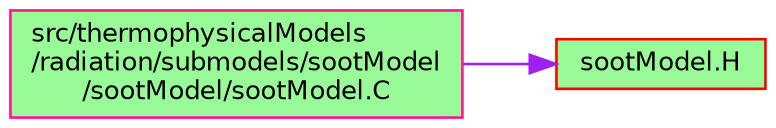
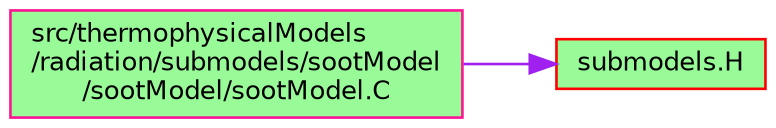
node "sootModel.H": label "sootModel.H" -> "submodels.H"
